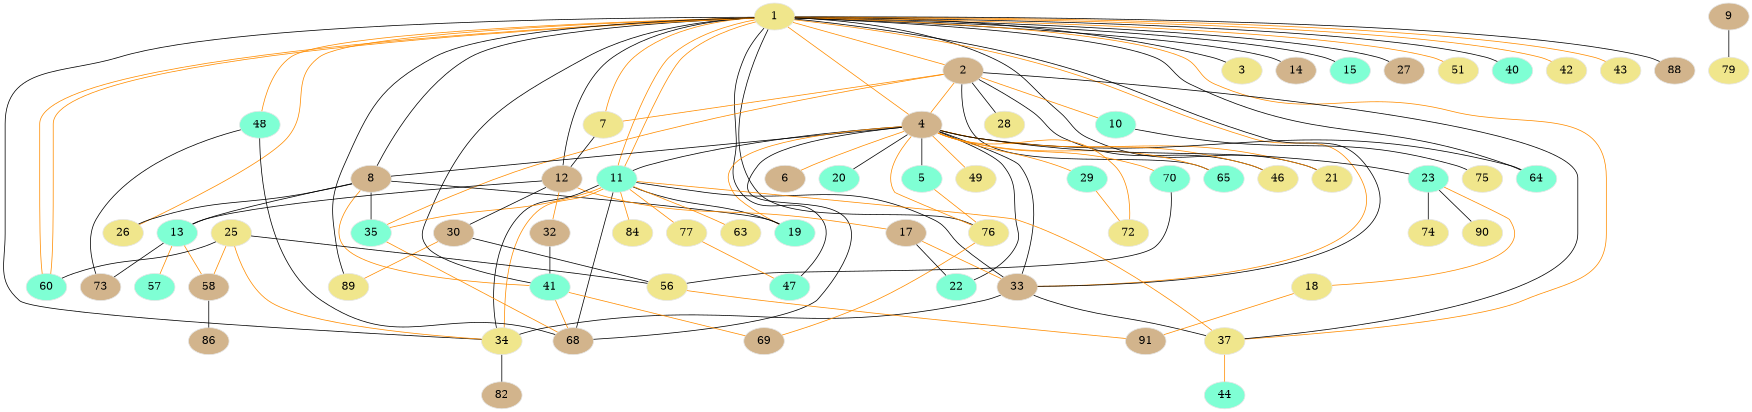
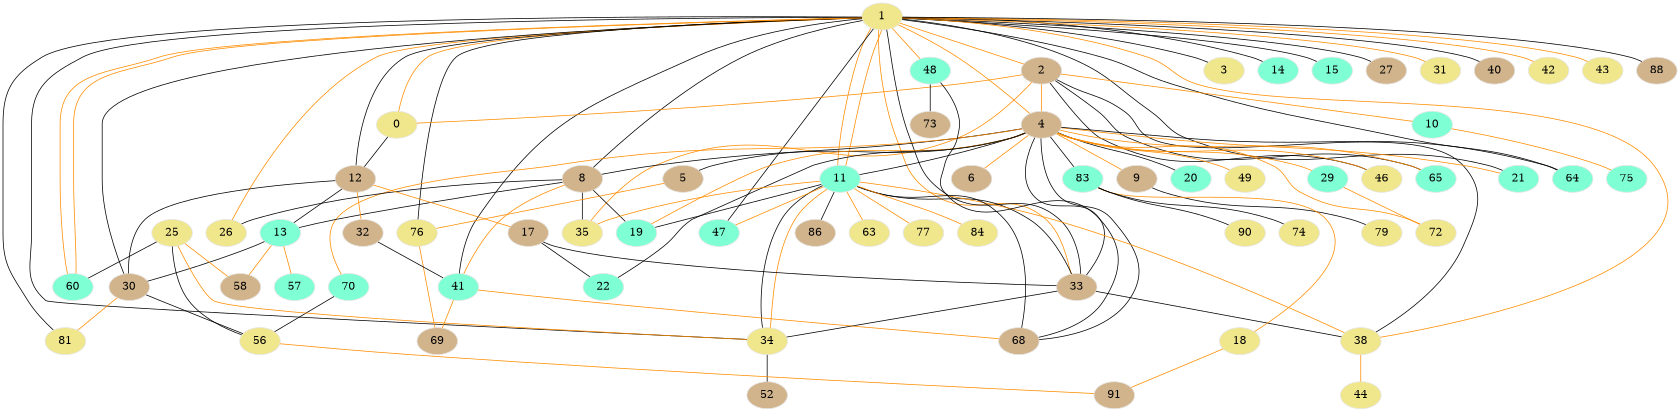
edge "1" -- "30": added
node "14": fillcolor tan -> aquamarine
node "51": label "51" -> "31"
node "40": fillcolor aquamarine -> tan
node "7": label "7" -> "0"
node "28": removed
edge "10" -- "75": color black -> darkorange
node "5": fillcolor aquamarine -> tan
node "21": fillcolor khaki -> aquamarine
node "23": label "23" -> "83"
node "75": fillcolor khaki -> aquamarine
edge "4" -- "76": now "4" -- "9"
node "35": fillcolor aquamarine -> khaki
edge "13" -- "73": now "13" -- "30"
edge "77" -- "47": now "11" -- "47"
edge "17" -- "33": color darkorange -> black
node "89": label "89" -> "81"
edge "35" -- "68": removed
edge "58" -- "86": now "11" -- "86"
node "37": label "37" -> "38"
node "82": label "82" -> "52"
node "44": fillcolor aquamarine -> khaki
